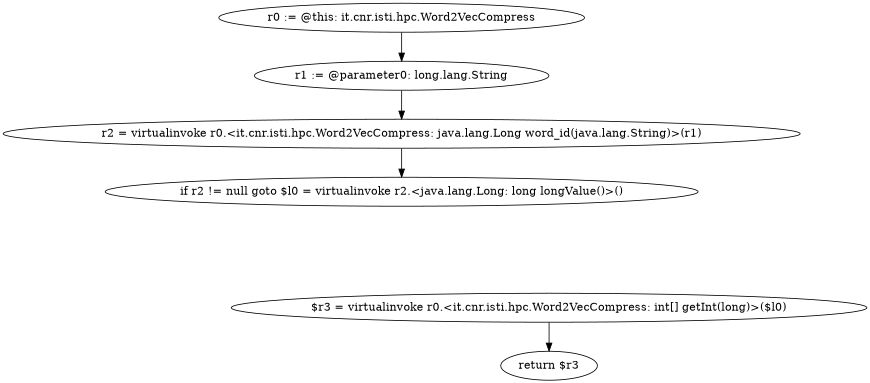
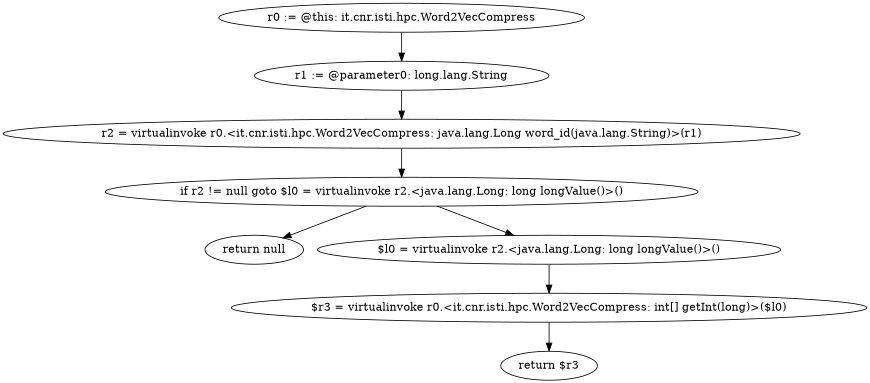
node "return null": added
node "$l0 = virtualinvoke r2.<java.lang.Long: long longValue()>()": added
